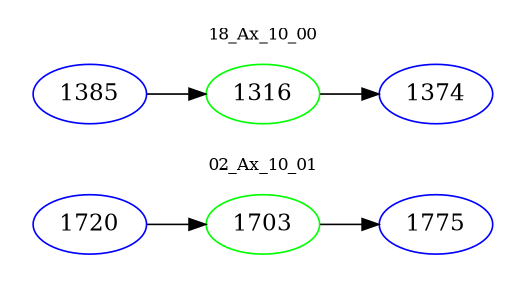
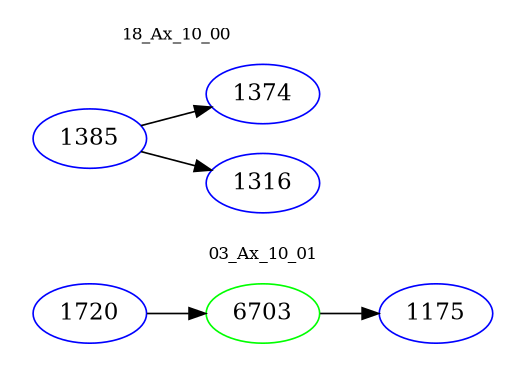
node "1316": color green -> blue
edge "1316" -> "1374": now "1385" -> "1374"
cluster "02_Ax_10_01": label "02_Ax_10_01" -> "03_Ax_10_01"
node "1703": label "1703" -> "6703"
node "1775": label "1775" -> "1175"
